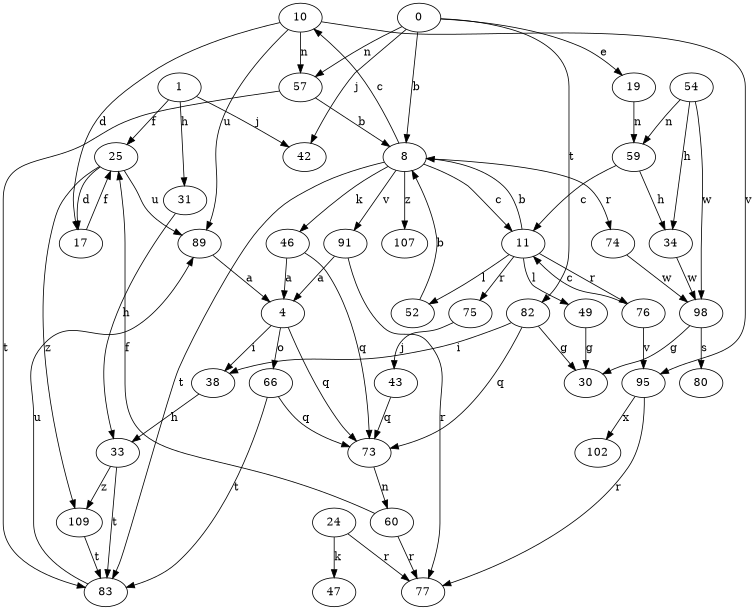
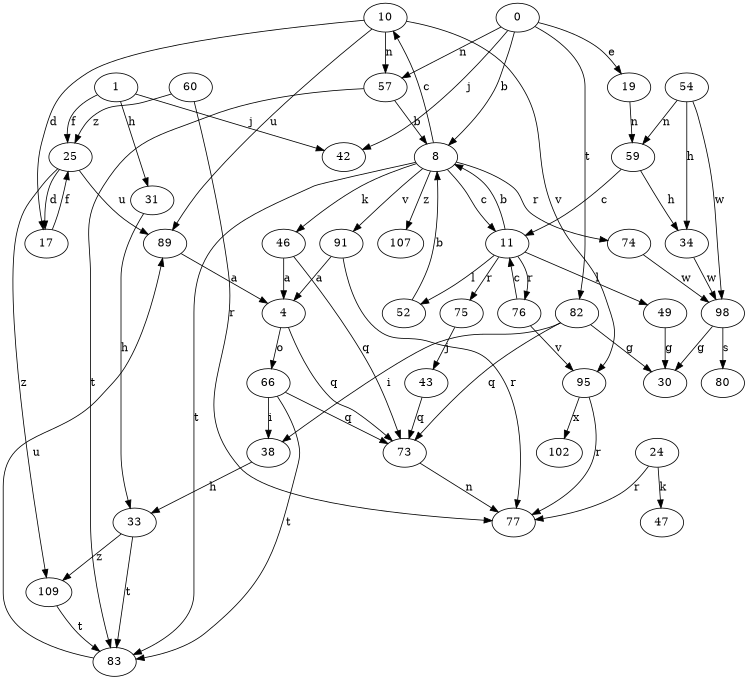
edge "4" -> "38": now "66" -> "38"
edge "60" -> "25": label "f" -> "z"
edge "73" -> "60": now "73" -> "77"
